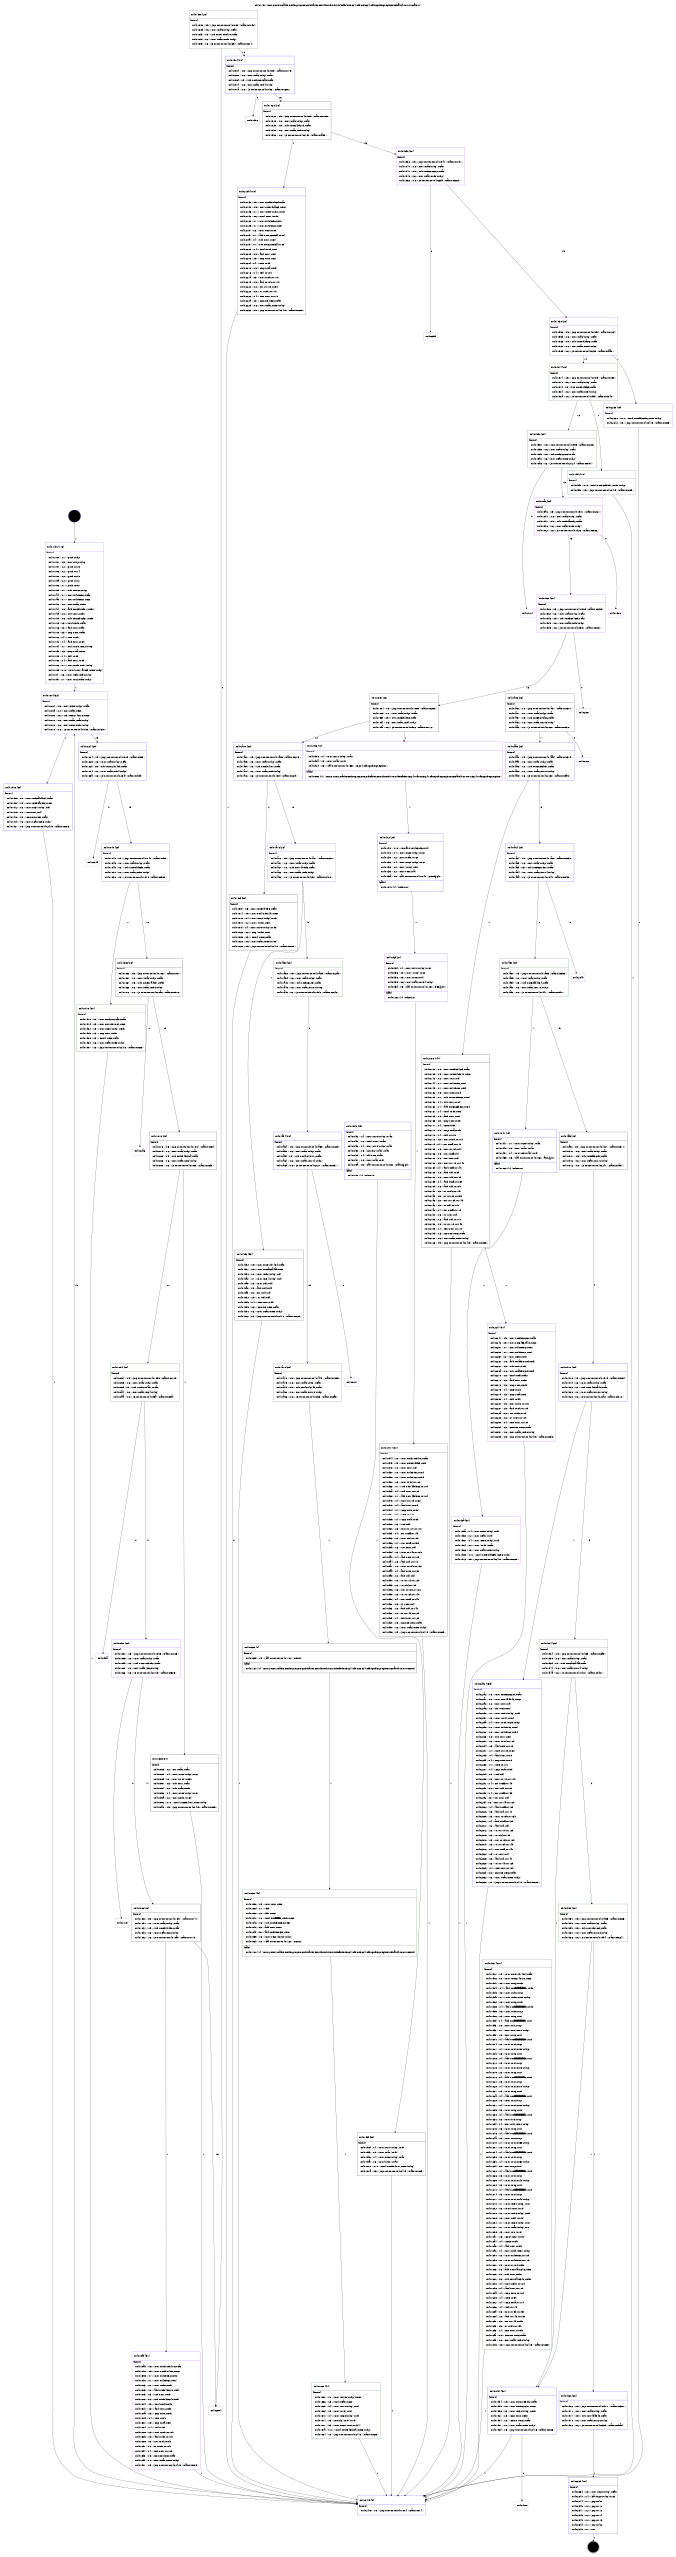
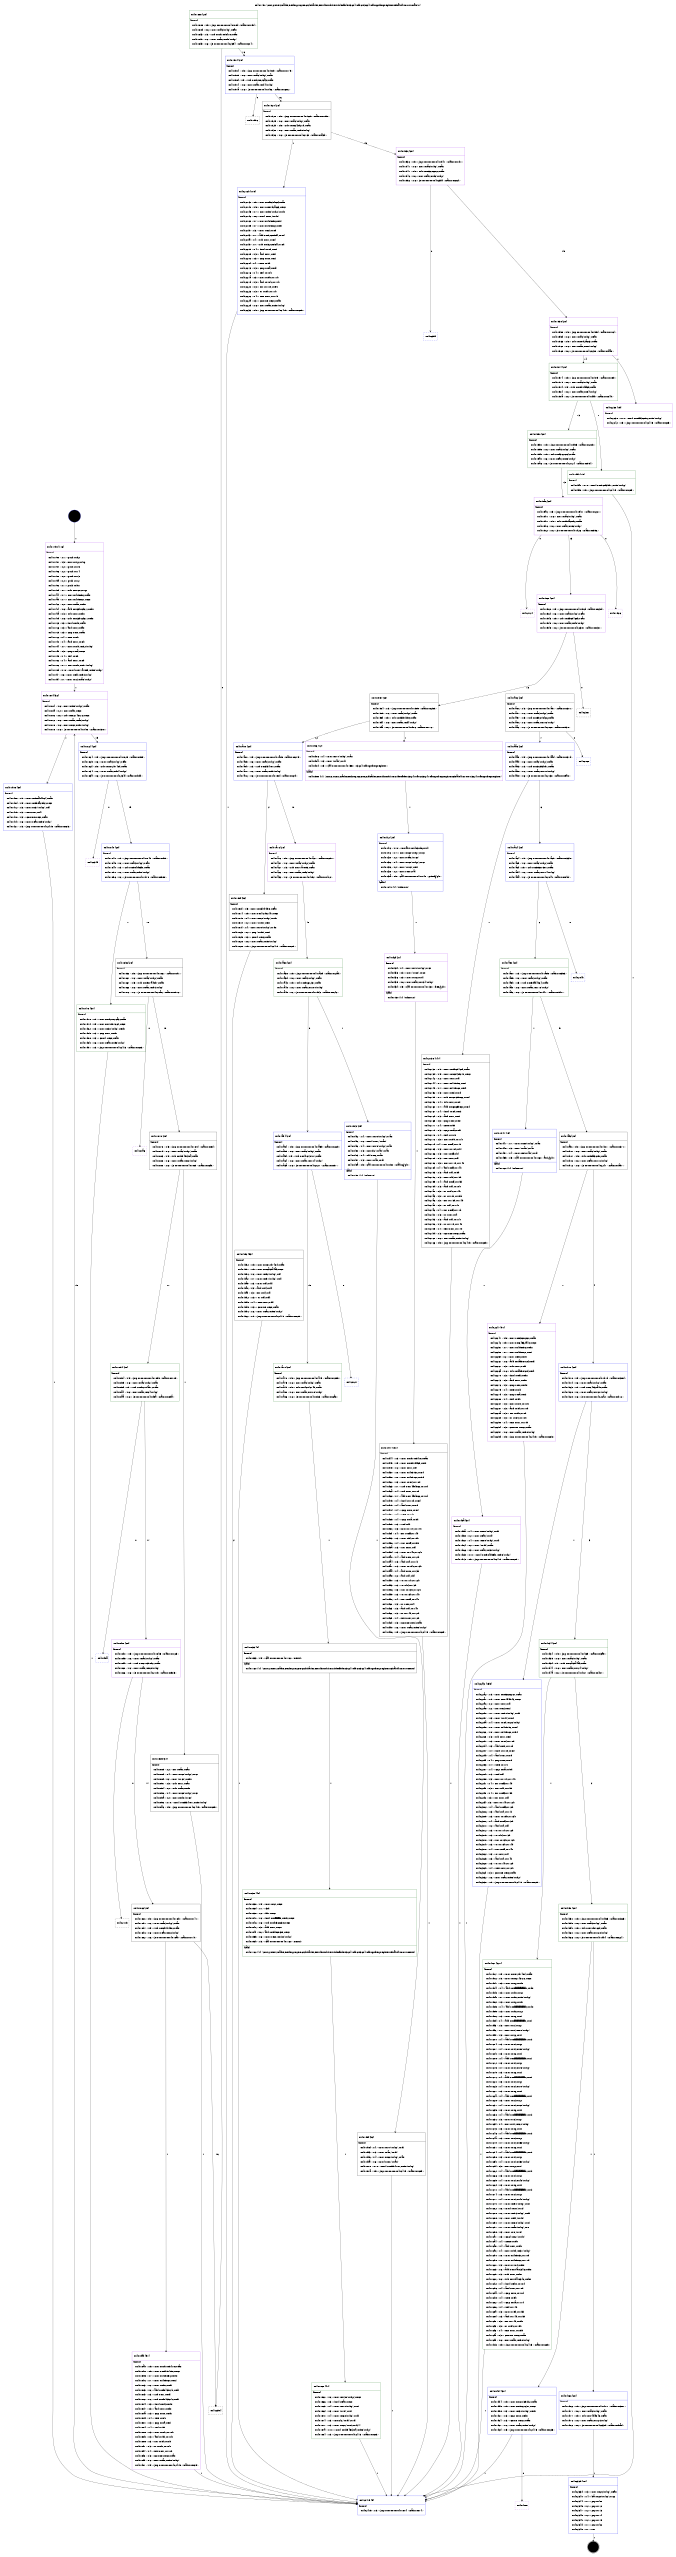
edge "0x401990 [28]" -> "0x402124": now "0x4019ac [28]" -> "0x402124"
edge "0x401a1c [28]" -> "0x401b92 [53]": removed, label "1"
edge "0x401a38 [28]" -> "0x401dd2 [29]": added, label "1"
edge "0x402138 [147]" -> "0x402247 [91]": now "0x401afc [28]" -> "0x402247 [91]"
edge "0x402238 [15]" -> "0x402415 [5]": removed, label "1"
edge "0x401b34 [28]" -> "0x401db4 [30]": now "0x401b34 [28]" -> "0x401bc7 [321]"
